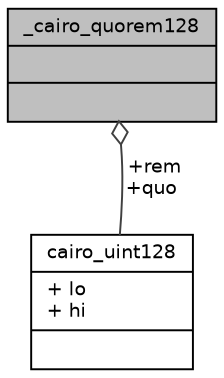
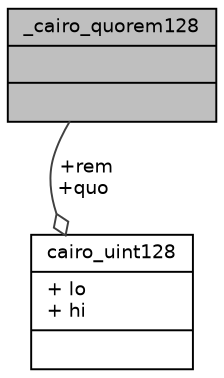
edge "cairo_uint128" -> "_cairo_quorem128": reversed
